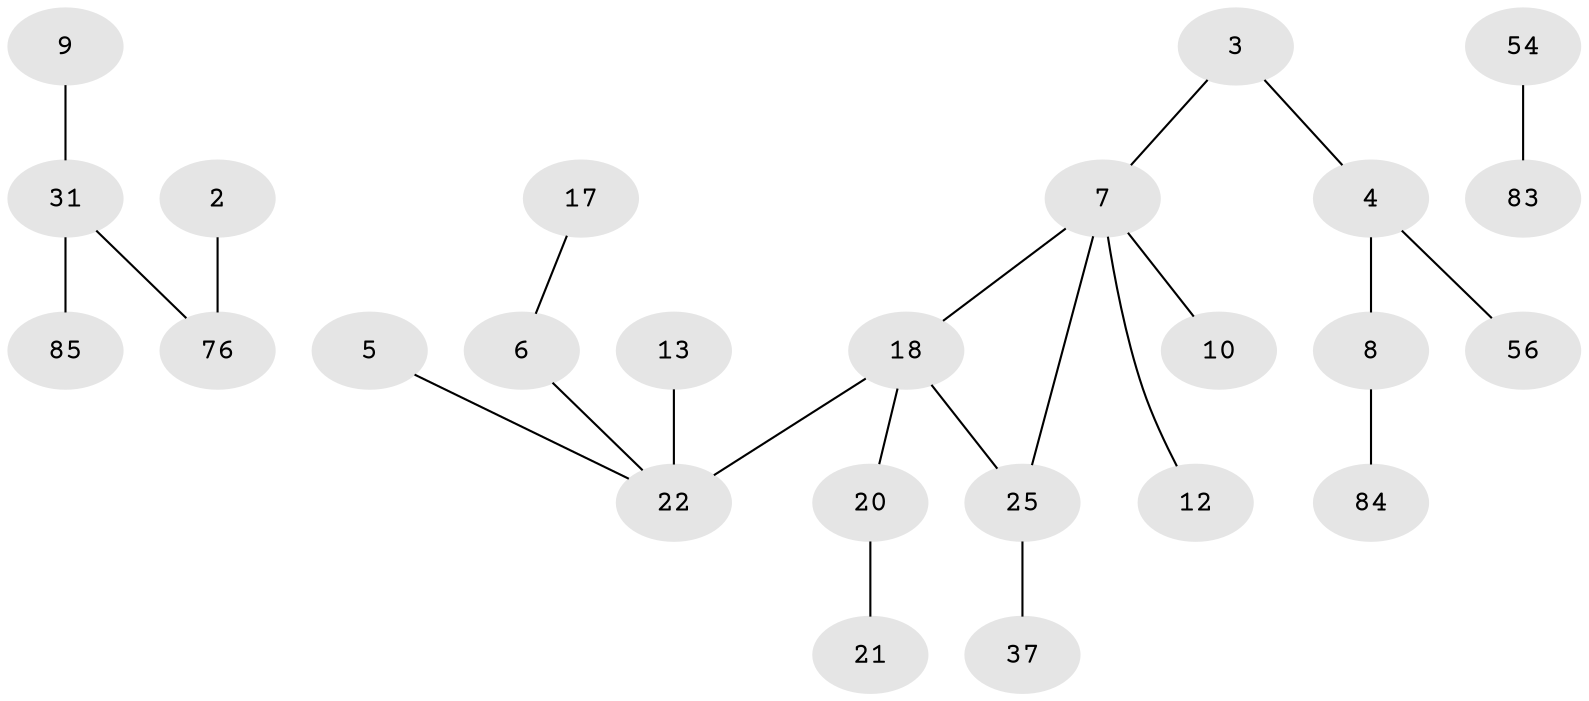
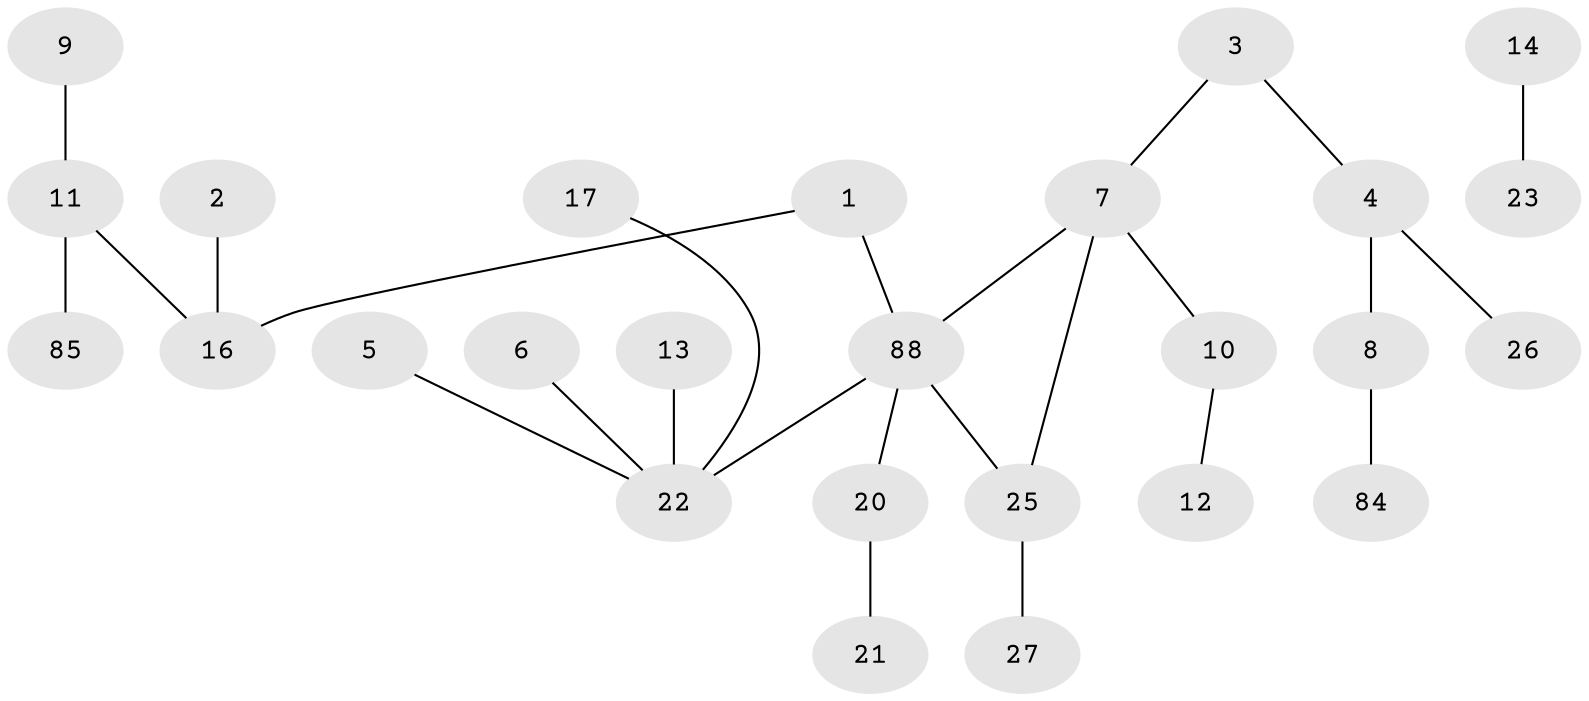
node "54": label "54" -> "14"
node "31": label "31" -> "11"
node "1": added
node "83": label "83" -> "23"
edge "17" -- "6": now "17" -- "22"
node "76": label "76" -> "16"
node "18": label "18" -> "88"
node "56": label "56" -> "26"
edge "7" -- "12": now "10" -- "12"
node "37": label "37" -> "27"
